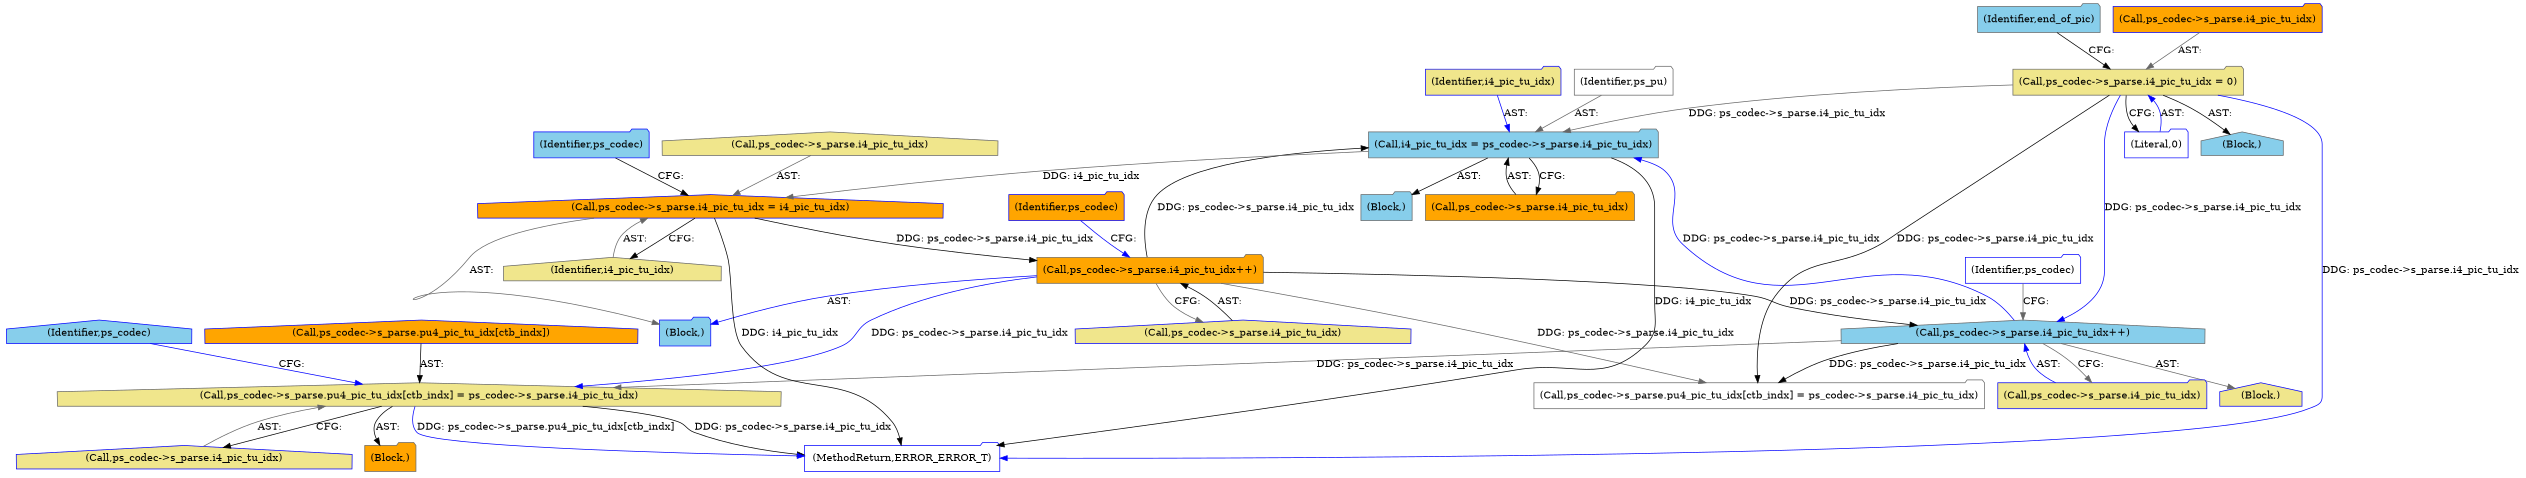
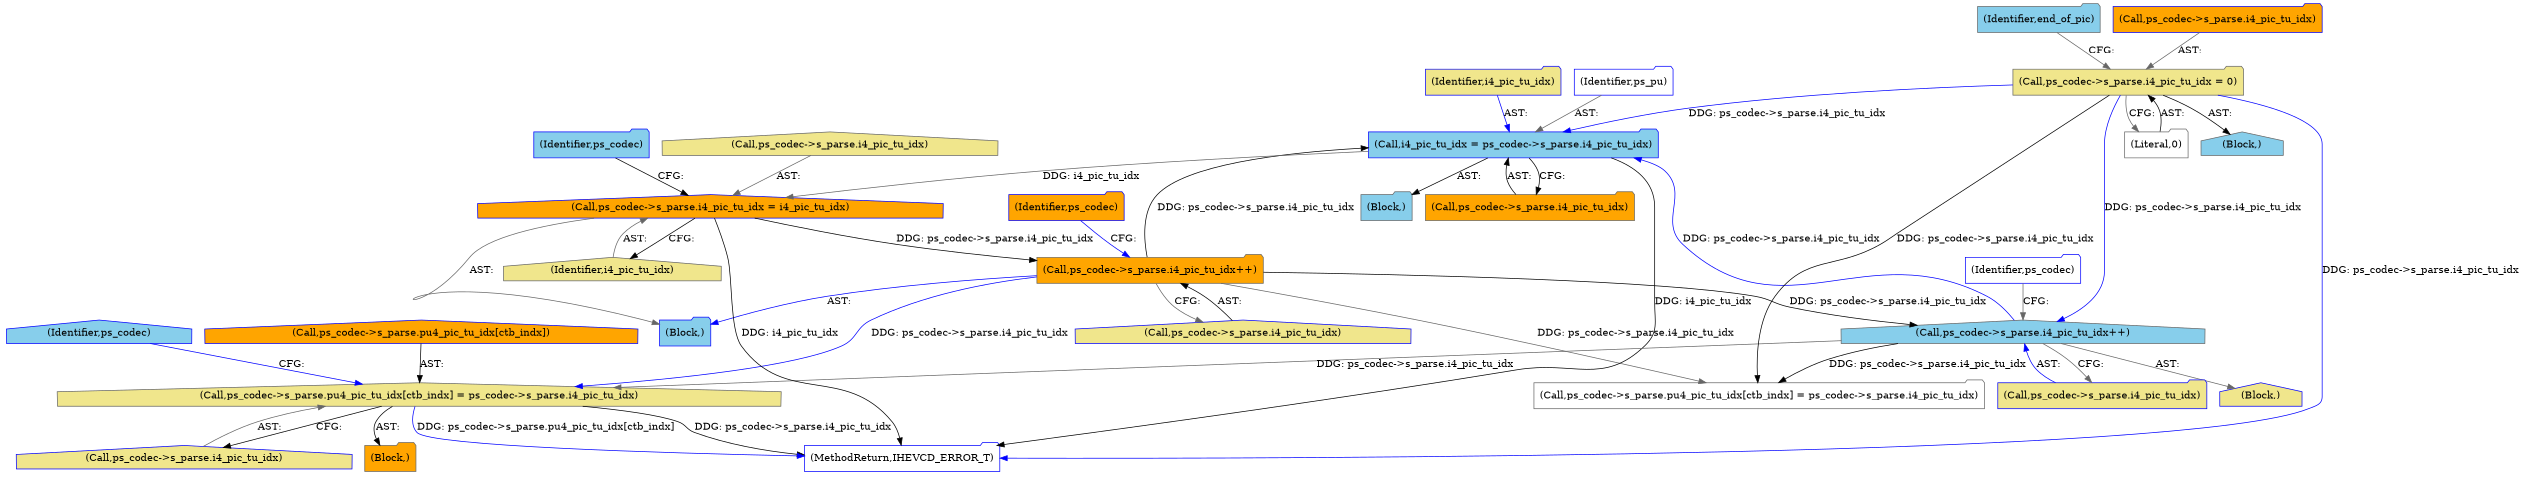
edge "(Identifier,end_of_pic)" -> "(Call,ps_codec->s_parse.i4_pic_tu_idx = 0)": color black -> gray40
node "(Identifier,ps_pu)": color gray40 -> blue
edge "(Call,ps_codec->s_parse.i4_pic_tu_idx = 0)" -> "(Call,i4_pic_tu_idx = ps_codec->s_parse.i4_pic_tu_idx)": color gray40 -> blue
edge "(Call,ps_codec->s_parse.i4_pic_tu_idx = 0)" -> "(Literal,0)": color black -> gray40
edge "(Literal,0)" -> "(Call,ps_codec->s_parse.i4_pic_tu_idx = 0)": color blue -> black
node "(Call,i4_pic_tu_idx = ps_codec->s_parse.i4_pic_tu_idx)": color gray40 -> blue
node "(Literal,0)": color blue -> gray40
node "(MethodReturn,ERROR_ERROR_T)": label "(MethodReturn,ERROR_ERROR_T)" -> "(MethodReturn,IHEVCD_ERROR_T)"
